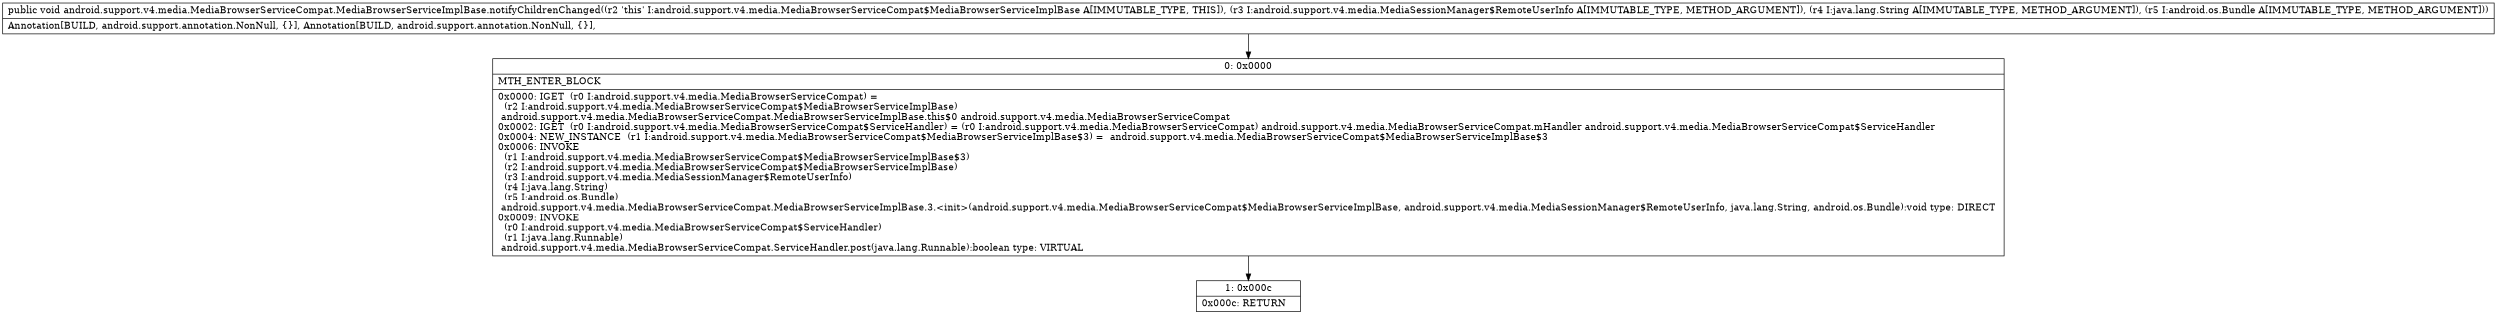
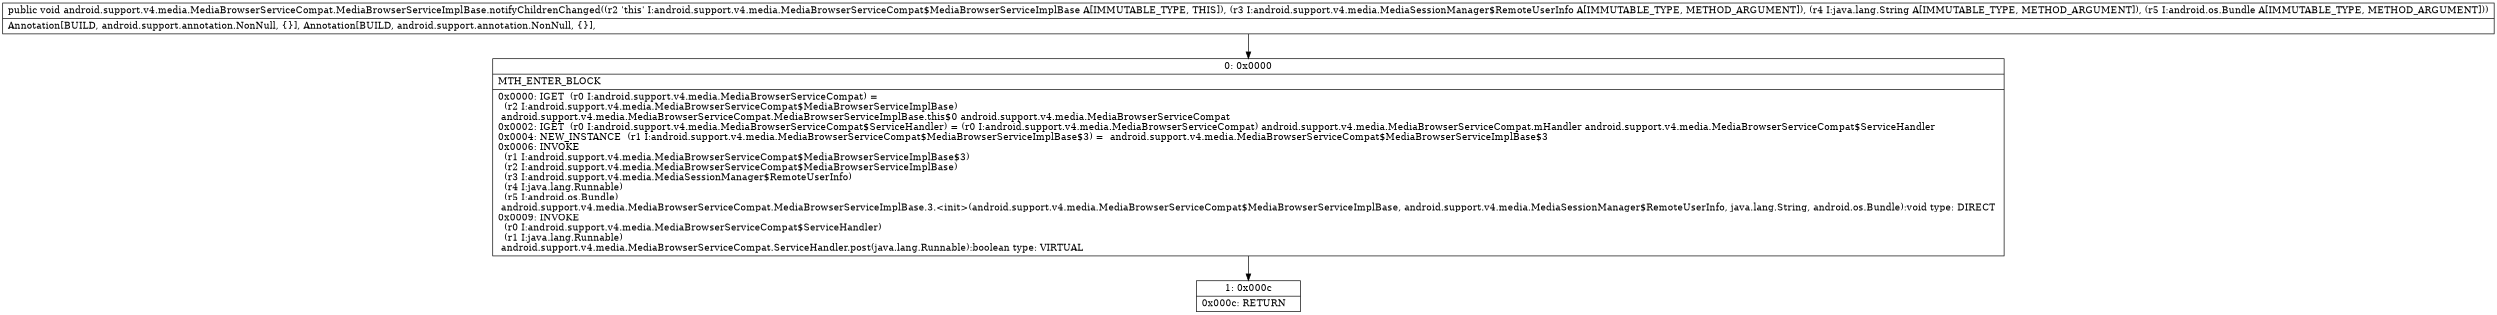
node "0: 0x0000": text "(r4 I:java.lang.String)" -> "(r4 I:java.lang.Runnable)"
